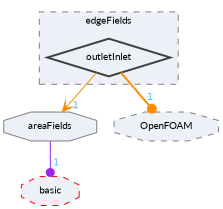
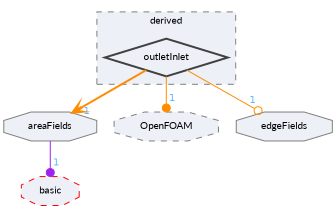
cluster "edgeFields": label "edgeFields" -> "derived"
edge "outletInlet" -> "areaFields": style solid -> bold
edge "outletInlet" -> "OpenFOAM": style bold -> solid
node "edgeFields": added
